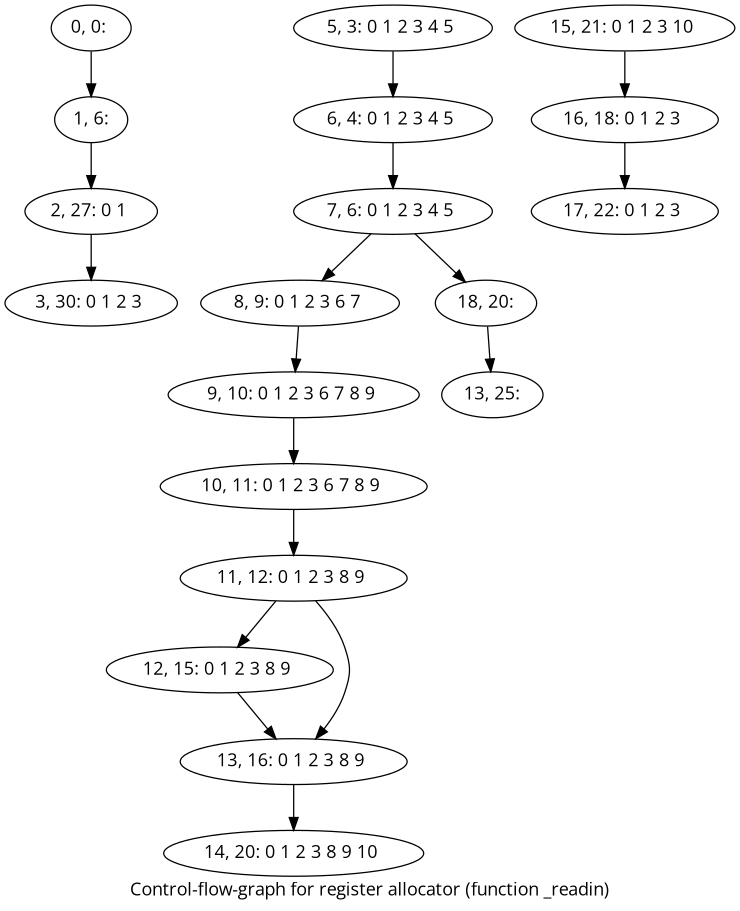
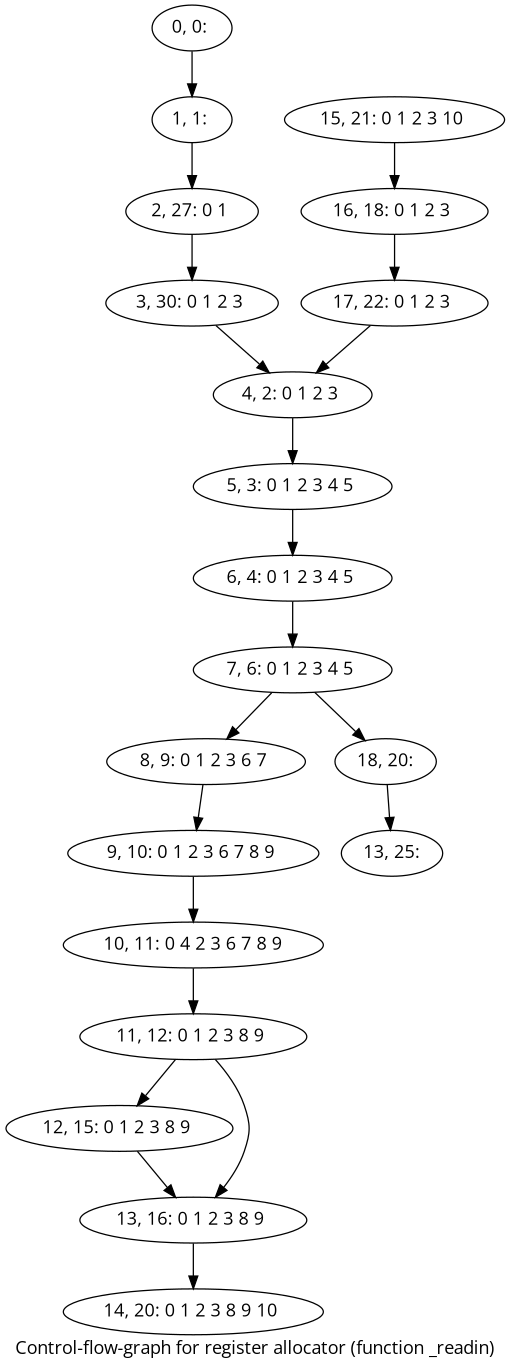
node "1, 6:": label "1, 6:" -> "1, 1:"
node "4, 2: 0 1 2 3": added
node "10, 11: 0 1 2 3 6 7 8 9": label "10, 11: 0 1 2 3 6 7 8 9" -> "10, 11: 0 4 2 3 6 7 8 9"
